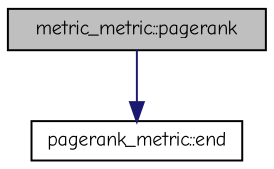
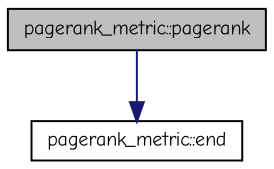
node "metric_metric::pagerank": label "metric_metric::pagerank" -> "pagerank_metric::pagerank"
